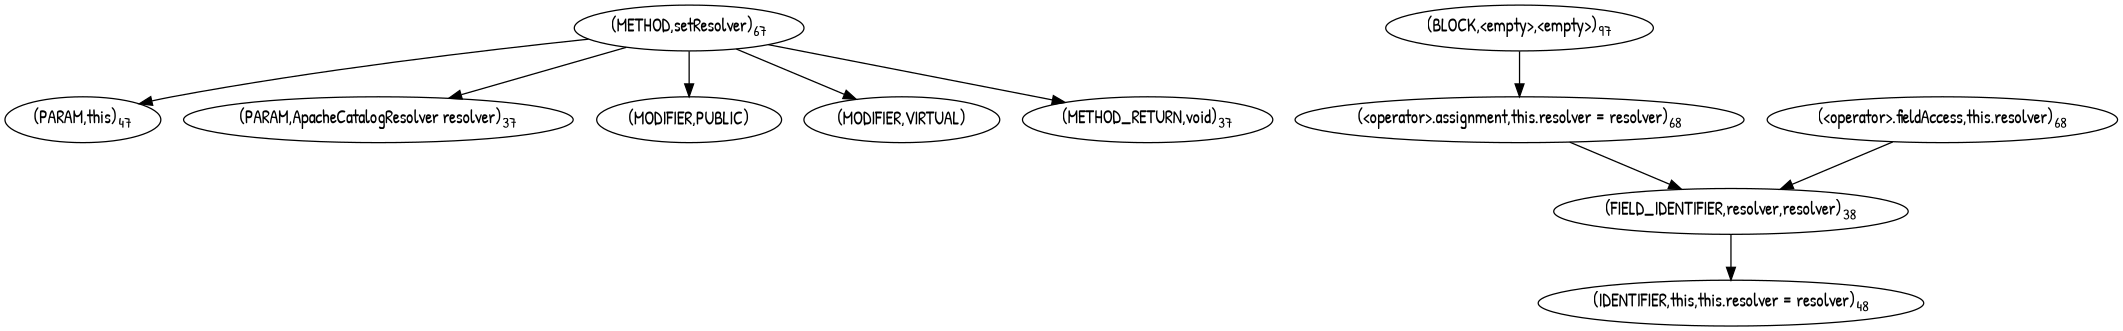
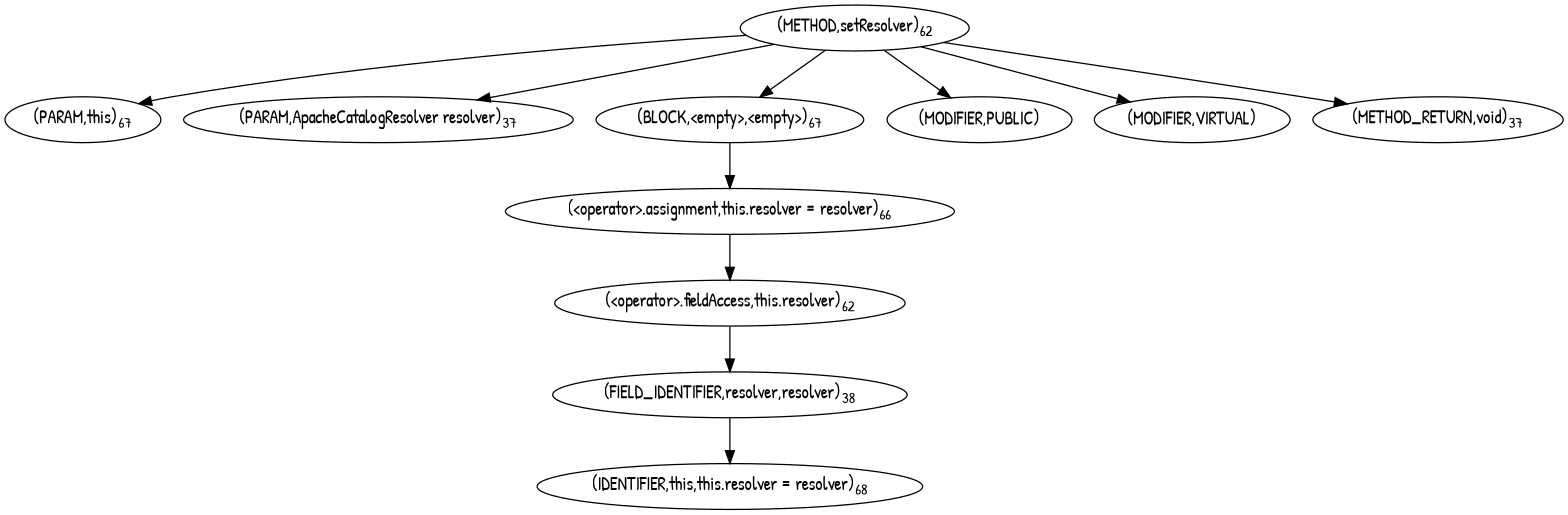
node "(METHOD,setResolver)": text "67" -> "62"
node "(BLOCK,<empty>,<empty>)": text "97" -> "67"
edge "(METHOD,setResolver)" -> "(BLOCK,<empty>,<empty>)": added
node "(PARAM,this)": text "47" -> "67"
node "(<operator>.assignment,this.resolver = resolver)": text "68" -> "66"
node "(<operator>.fieldAccess,this.resolver)": text "68" -> "62"
edge "(<operator>.assignment,this.resolver = resolver)" -> "(FIELD_IDENTIFIER,resolver,resolver)": now "(<operator>.assignment,this.resolver = resolver)" -> "(<operator>.fieldAccess,this.resolver)"
node "(IDENTIFIER,this,this.resolver = resolver)": text "48" -> "68"
